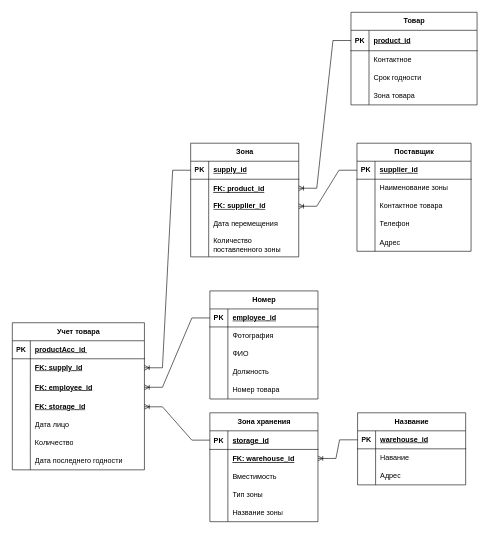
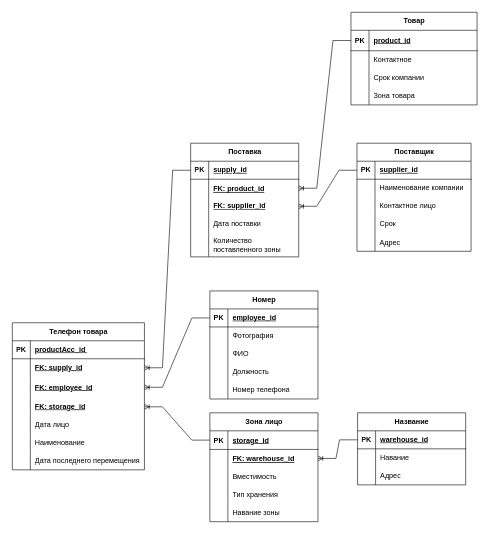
node "Срок годности": label "Срок годности" -> "Срок компании"
node "Зона": label "Зона" -> "Поставка"
node "Наименование зоны": label "Наименование зоны" -> "Наименование компании"
node "Контактное товара": label "Контактное товара" -> "Контактное лицо"
node "Дата перемещения": label "Дата перемещения" -> "Дата поставки"
node "Телефон": label "Телефон" -> "Срок"
node "Учет товара": label "Учет товара" -> "Телефон товара"
node "Номер товара": label "Номер товара" -> "Номер телефона"
node "Зона хранения": label "Зона хранения" -> "Зона лицо"
node "Количество": label "Количество" -> "Наименование"
node "Дата последнего годности": label "Дата последнего годности" -> "Дата последнего перемещения"
node "Тип зоны": label "Тип зоны" -> "Тип хранения"
node "Название зоны": label "Название зоны" -> "Навание зоны"
